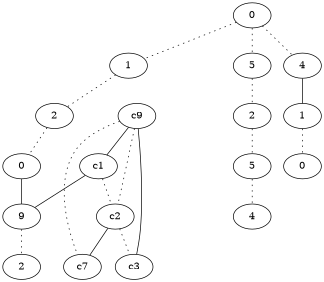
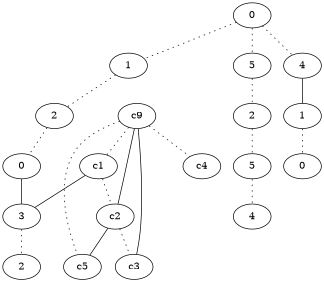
edge "c9" -- "c1": style solid -> dotted
edge "c9" -- "c2": style dotted -> solid
node "c4": added
node "9": label "9" -> "3"
node "c7": label "c7" -> "c5"
